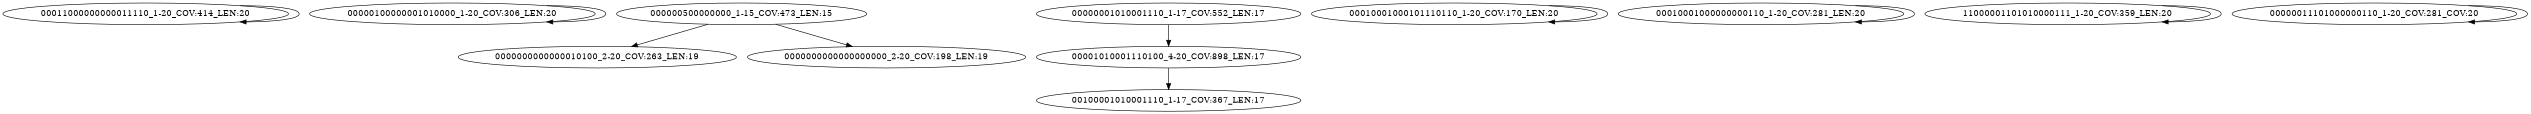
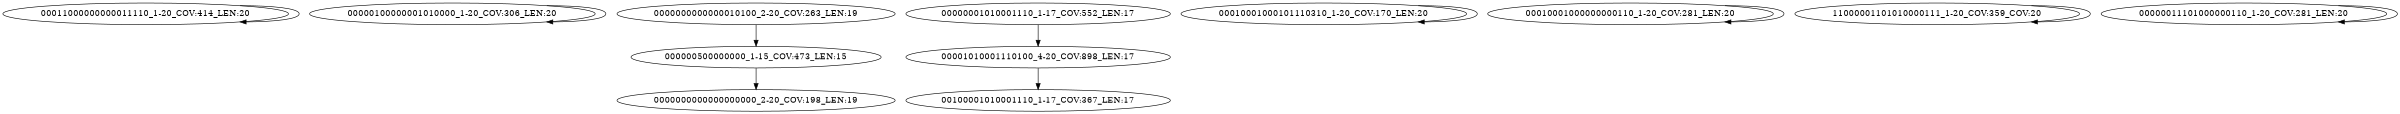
node "00010001000101110110_1-20_COV:170_LEN:20": label "00010001000101110110_1-20_COV:170_LEN:20" -> "00010001000101110310_1-20_COV:170_LEN:20"
node "11000001101010000111_1-20_COV:359_LEN:20": label "11000001101010000111_1-20_COV:359_LEN:20" -> "11000001101010000111_1-20_COV:359_COV:20"
node "00000011101000000110_1-20_COV:281_COV:20": label "00000011101000000110_1-20_COV:281_COV:20" -> "00000011101000000110_1-20_COV:281_LEN:20"
edge "000000500000000_1-15_COV:473_LEN:15" -> "0000000000000010100_2-20_COV:263_LEN:19": reversed
